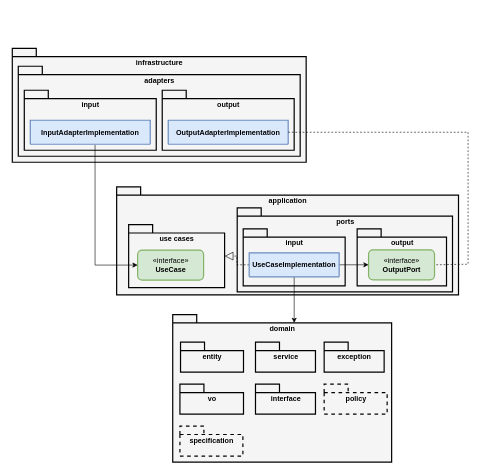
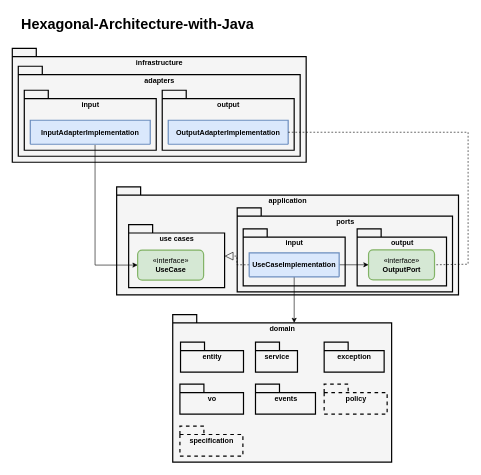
node "Hexagonal-Architecture-with-Java": added
node "service": size 60x30 -> 42x30
node "interface": label "interface" -> "events"
